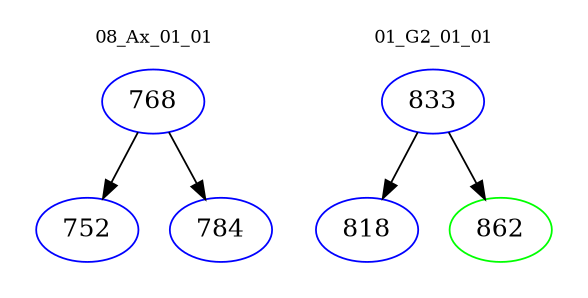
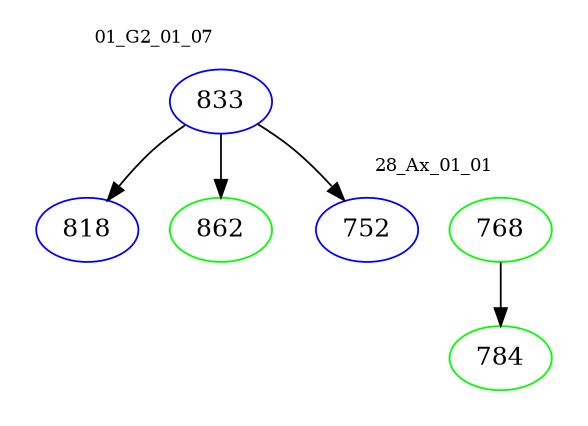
cluster "08_Ax_01_01": label "08_Ax_01_01" -> "28_Ax_01_01"
cluster "01_G2_01_01": label "01_G2_01_01" -> "01_G2_01_07"
node "768": color blue -> green
edge "768" -> "752": now "833" -> "752"
node "784": color blue -> green
